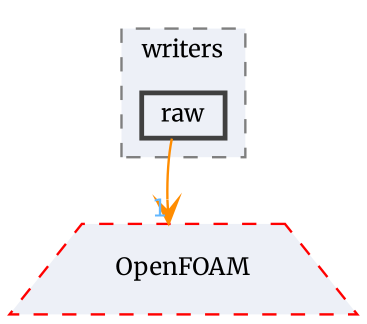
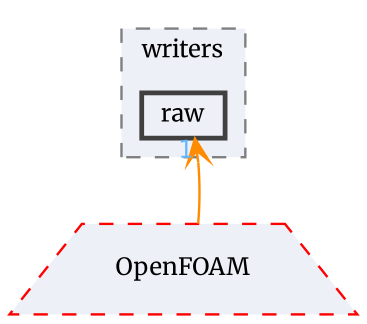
edge "raw" -> "OpenFOAM": reversed
